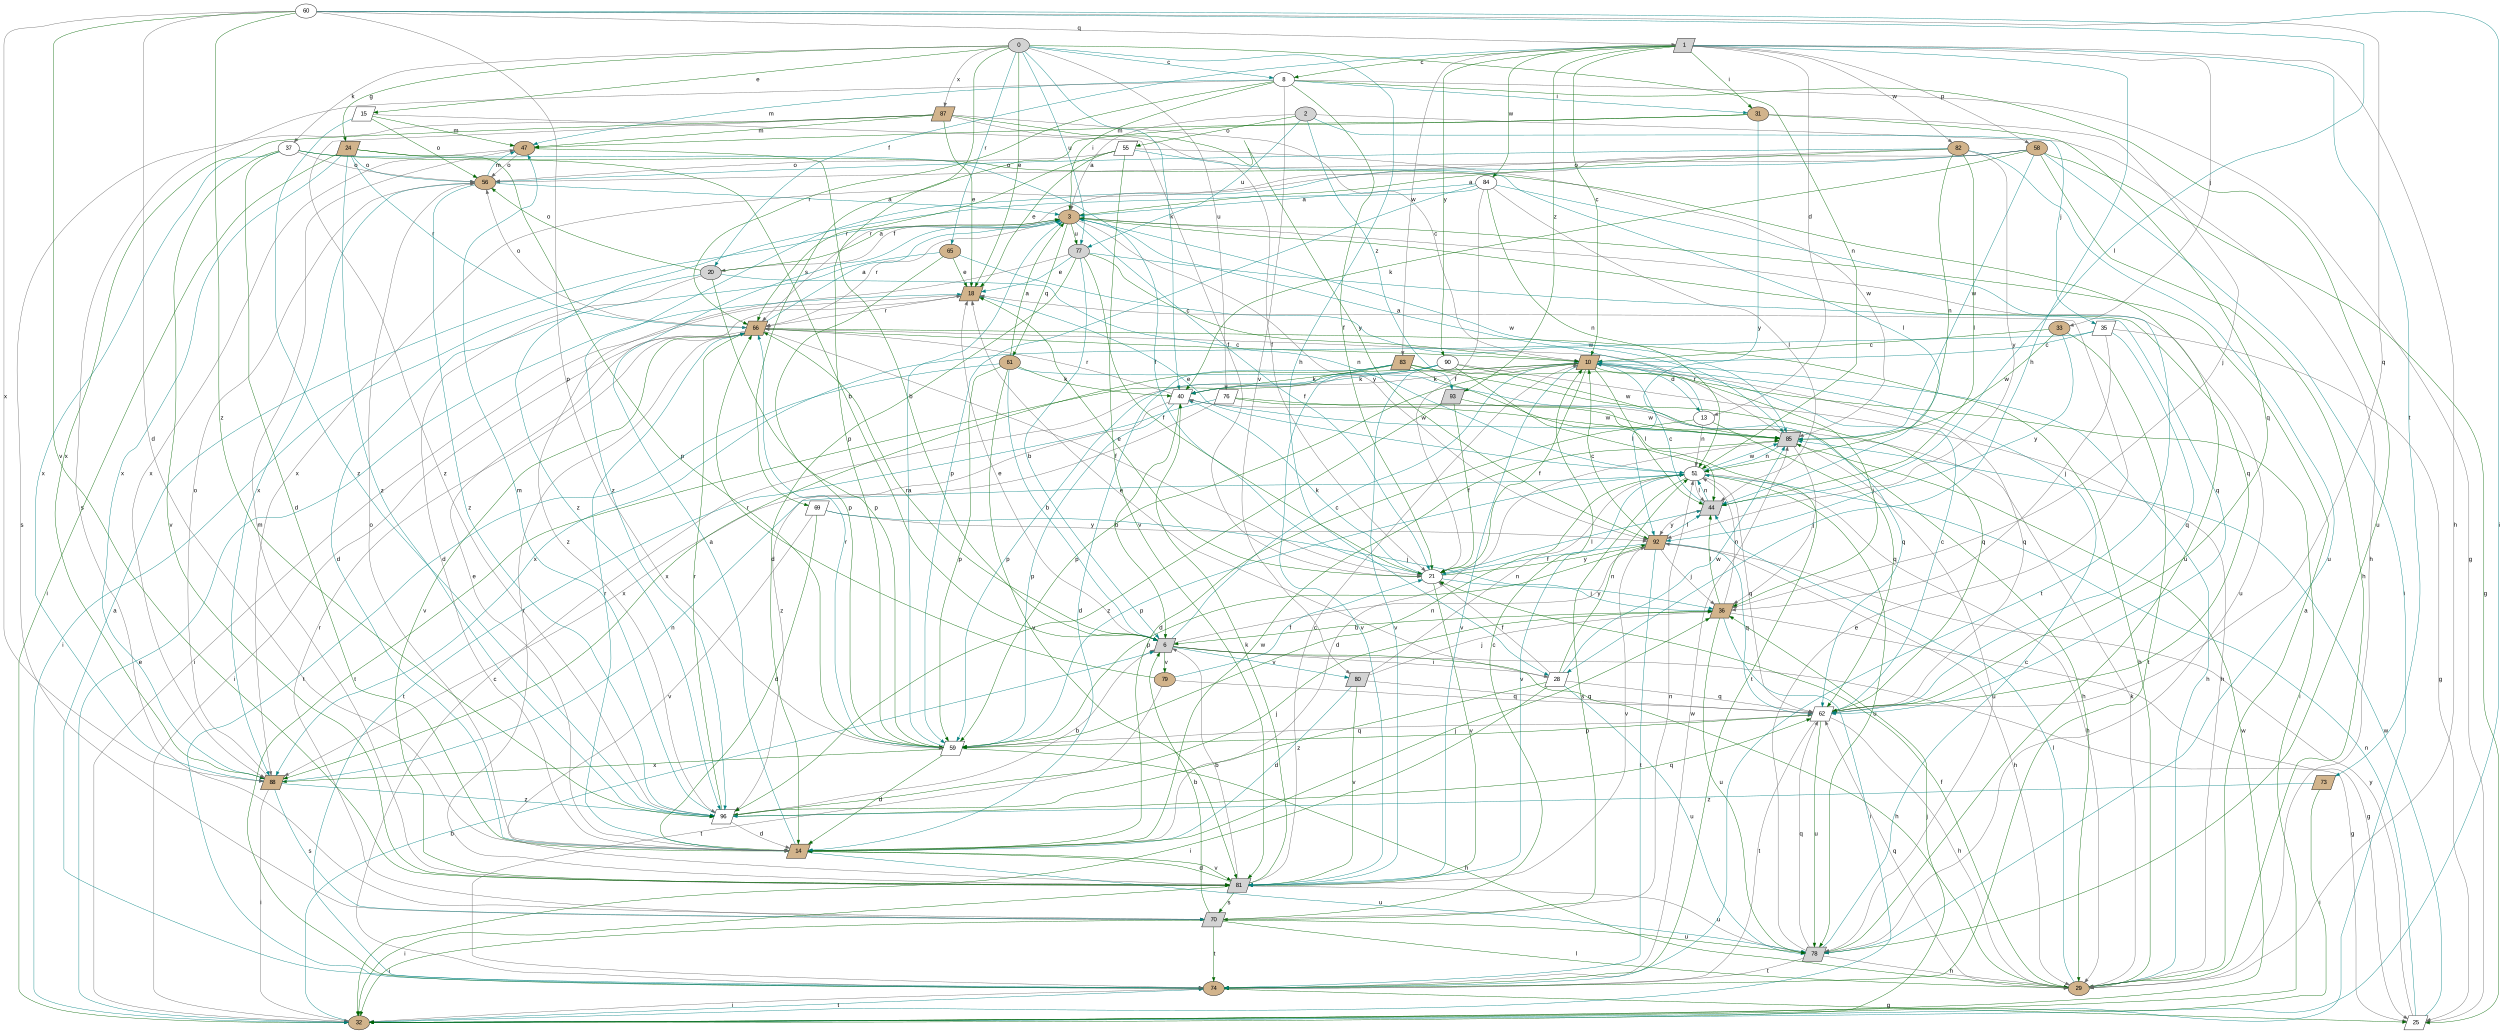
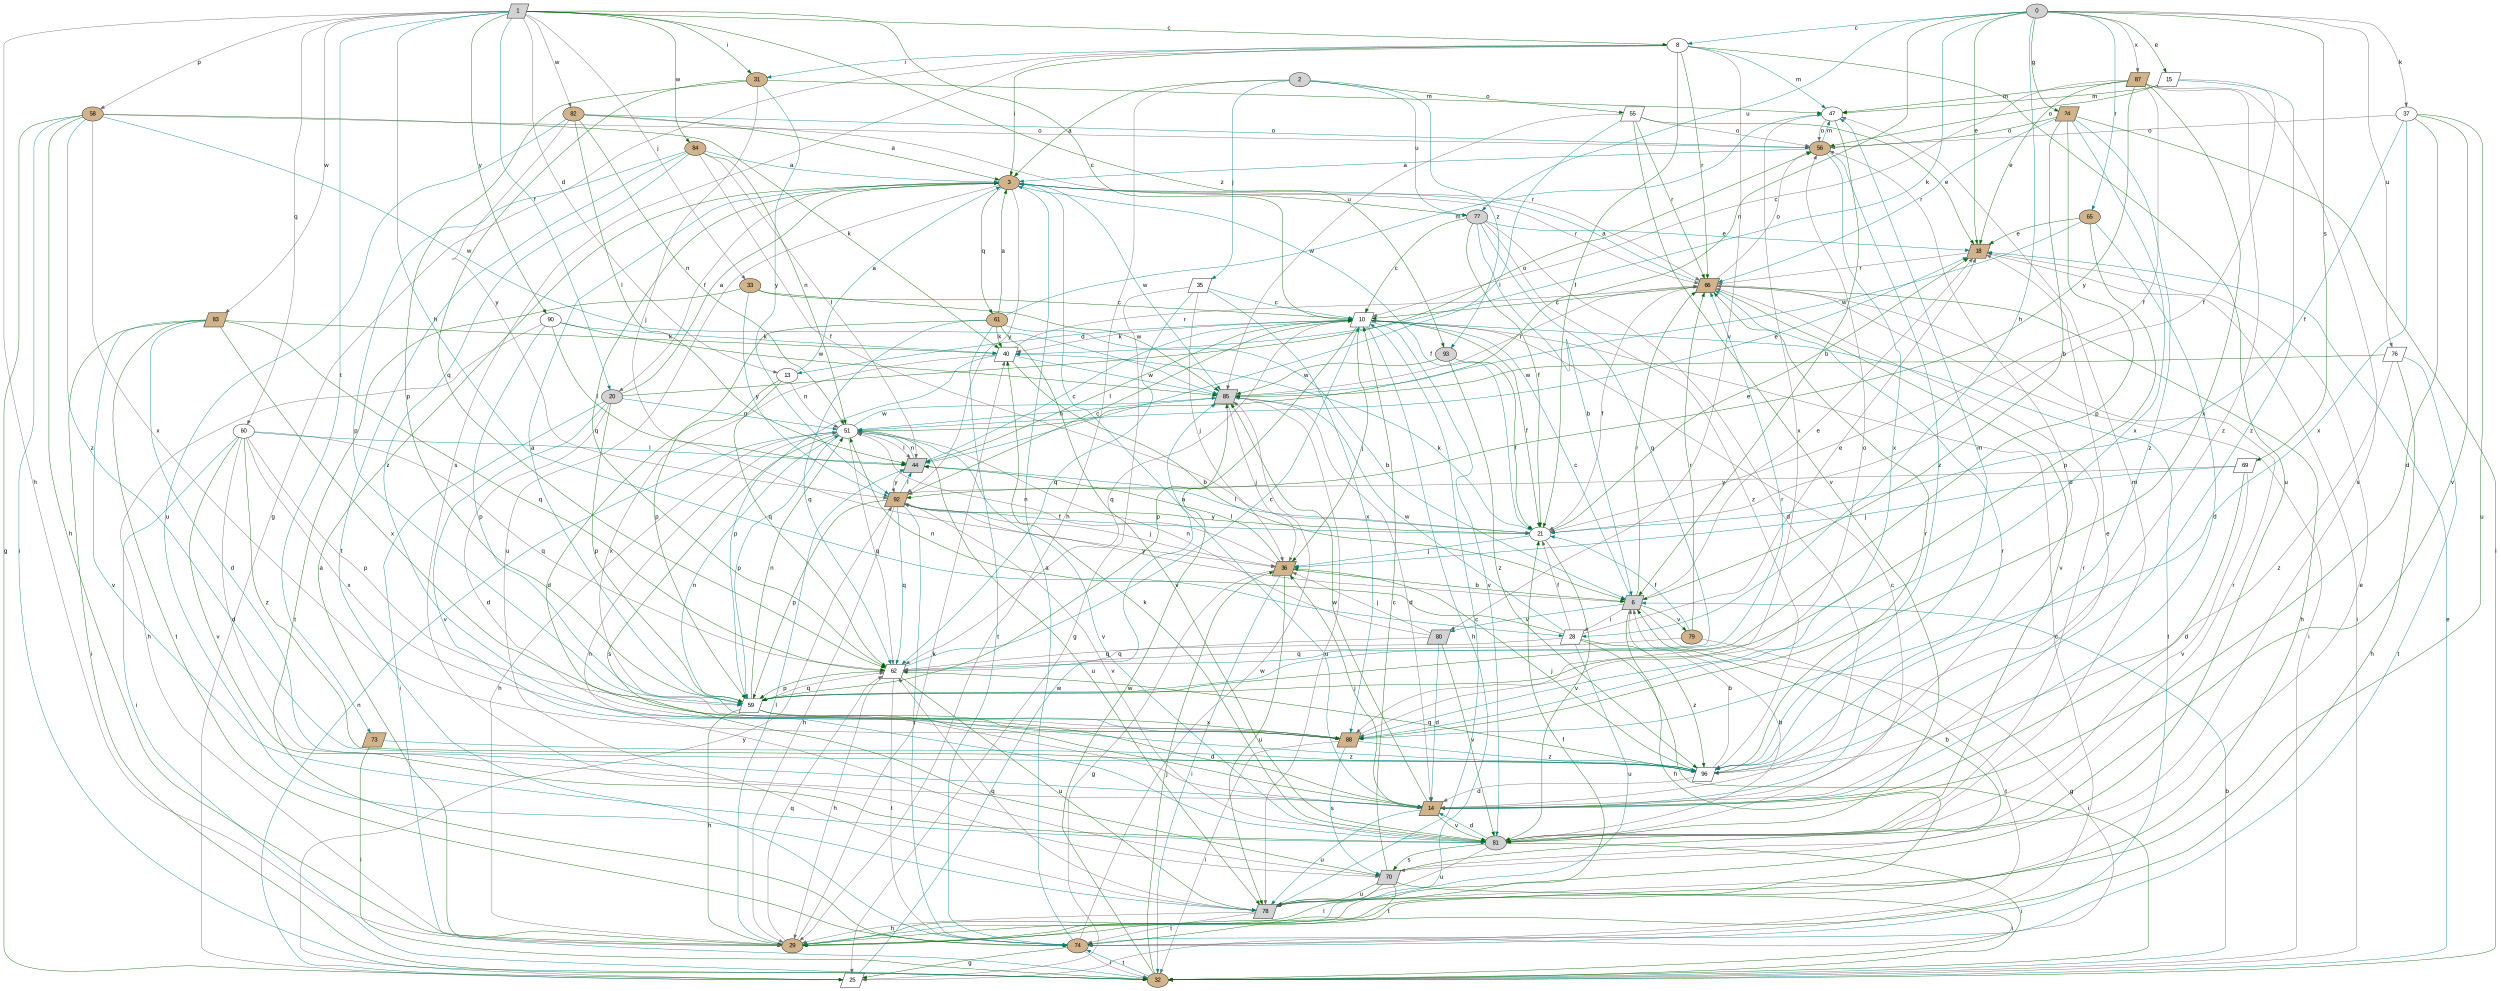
edge "60" -> "1": reversed
edge "2" -> "3": color gray40 -> darkgreen
node "47": fillcolor tan -> white
edge "24" -> "56": color teal -> darkgreen
node "84": fillcolor white -> tan
edge "61" -> "47": added, label "m"
node "10": fillcolor tan -> white
node "93": shape parallelogram -> ellipse
edge "77" -> "14": color darkgreen -> gray40
edge "10" -> "74": color darkgreen -> teal
edge "90" -> "81": now "20" -> "81"
edge "81" -> "14": color darkgreen -> teal
node "81": shape parallelogram -> ellipse
